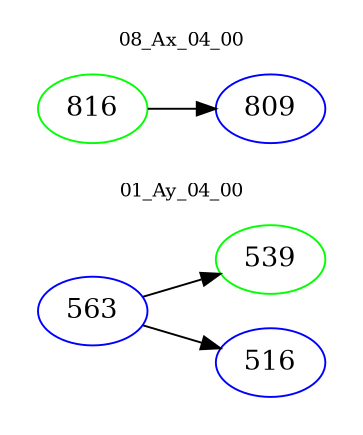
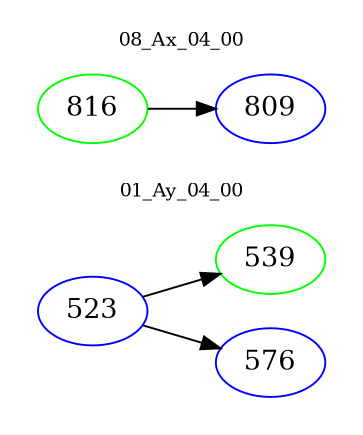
node "563": label "563" -> "523"
node "516": label "516" -> "576"
